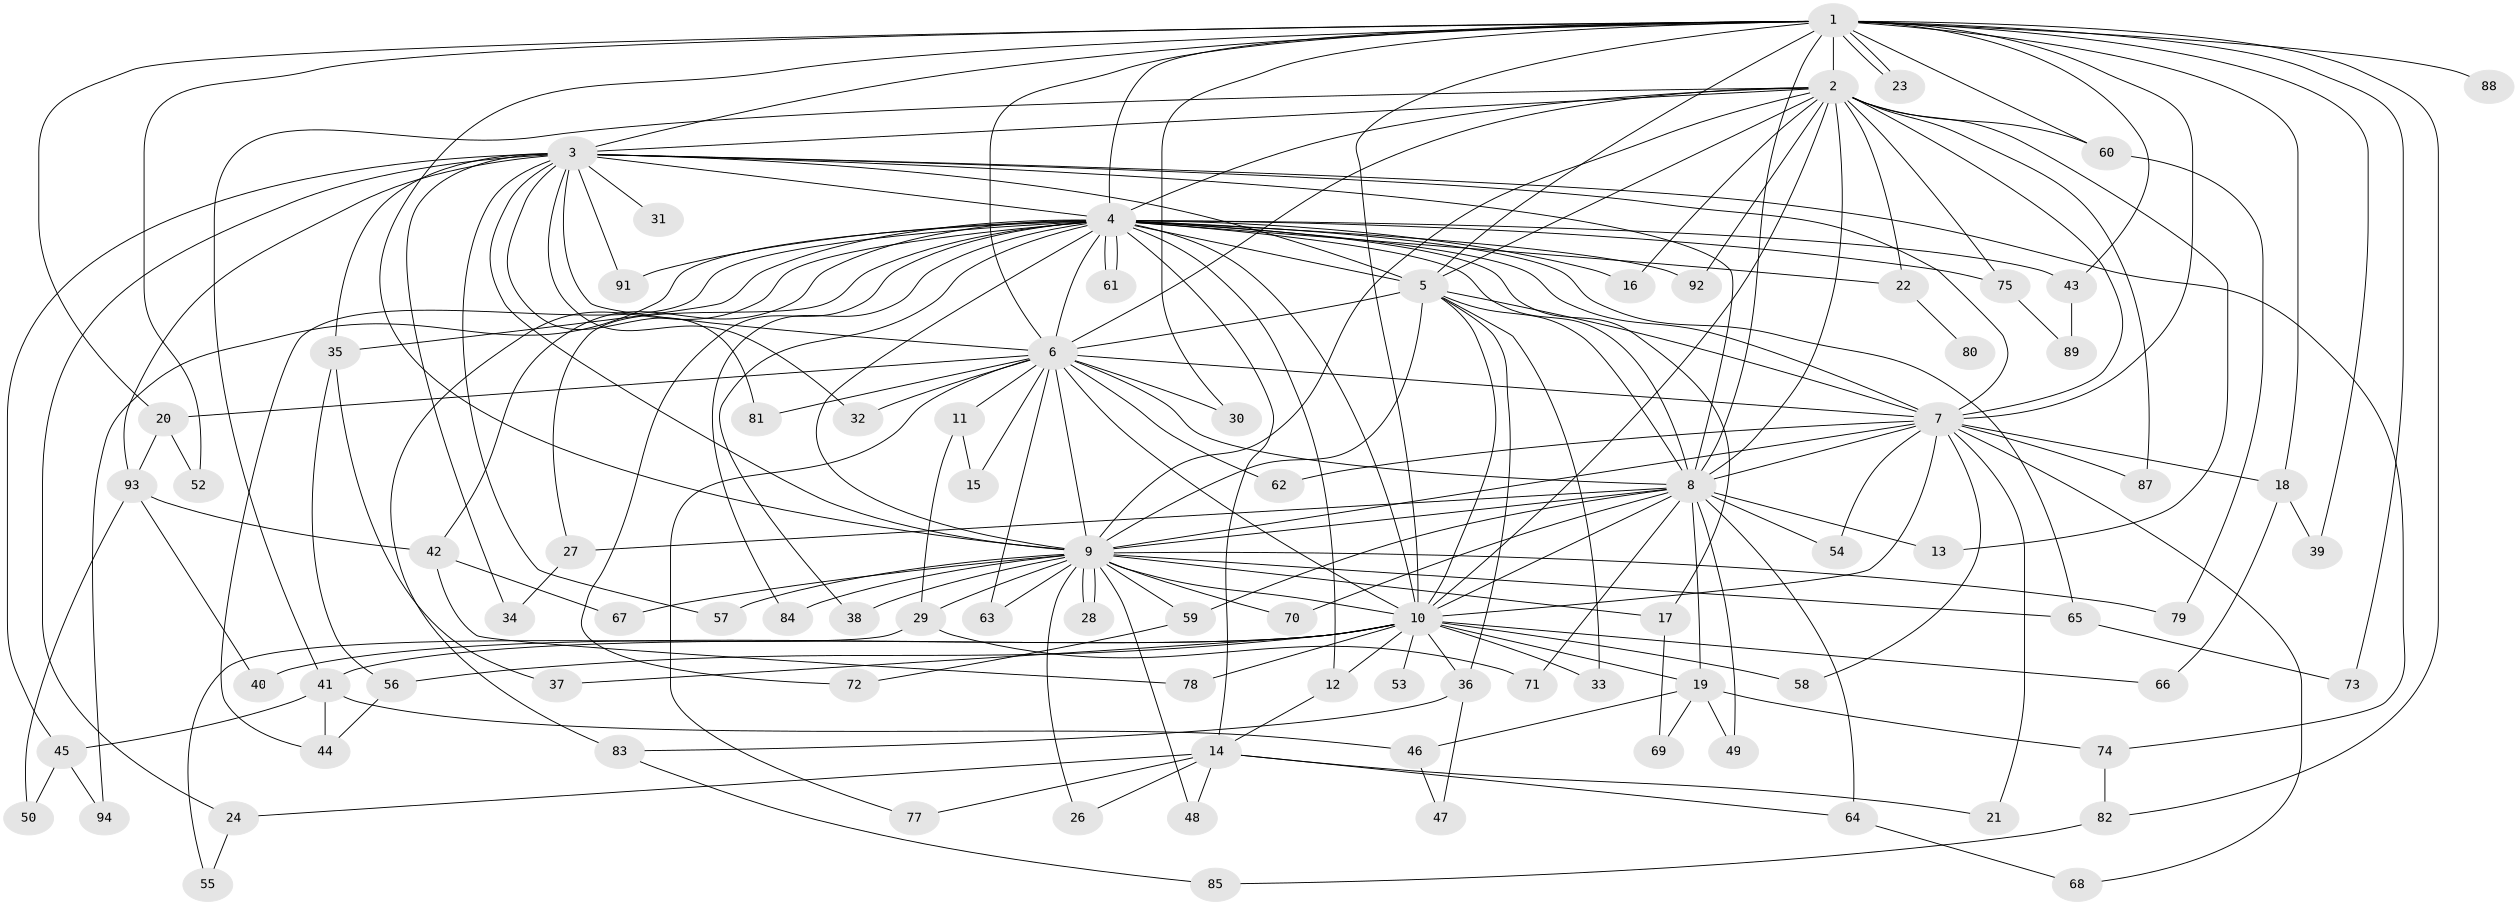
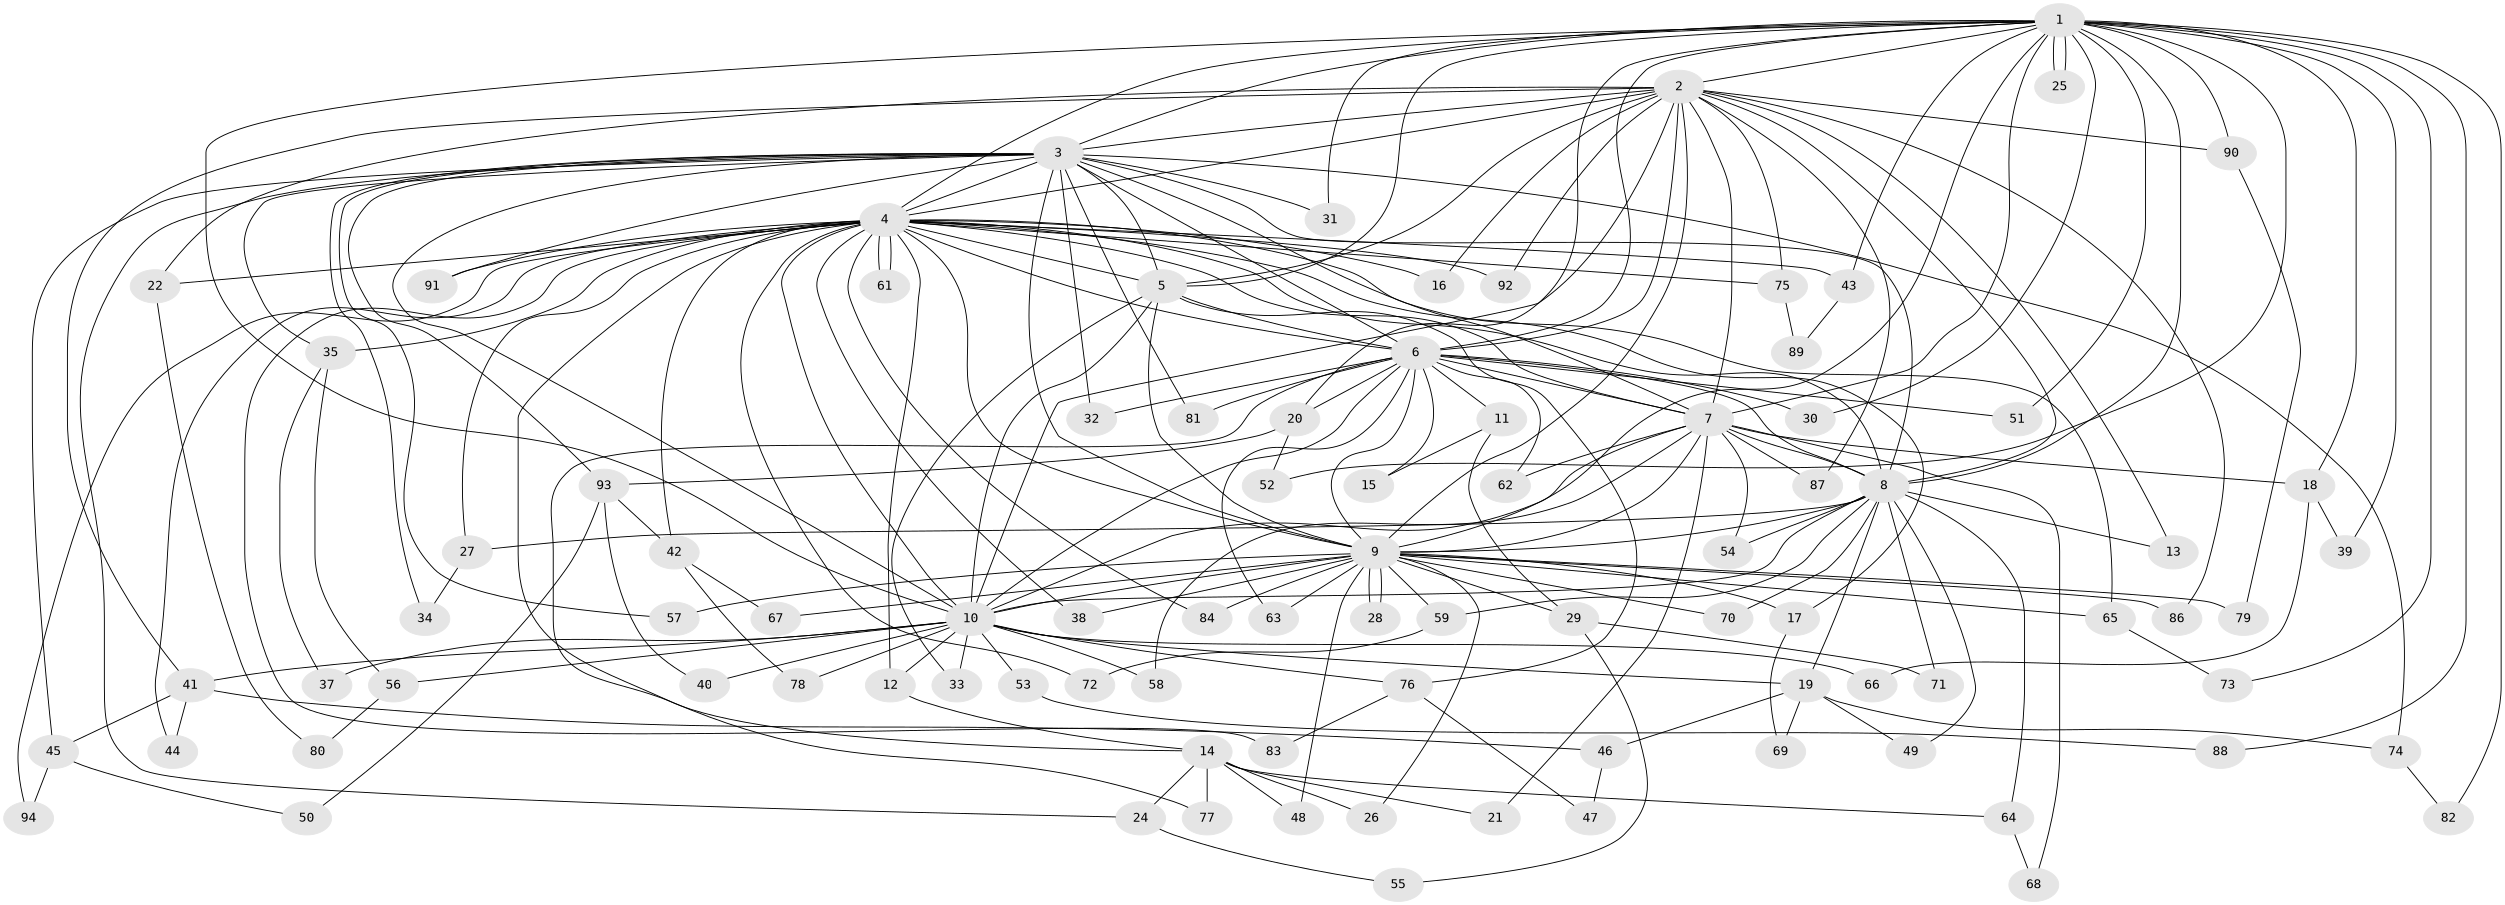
edge "1" -- "31": added
node "23": label "23" -> "25"
node "60": label "60" -> "90"
edge "3" -- "10": added
edge "5" -- "8": removed
edge "5" -- "7": removed
node "51": added
node "86": added
node "36": label "36" -> "76"
edge "56" -- "44": now "56" -- "80"
edge "53" -- "88": added
node "85": removed
